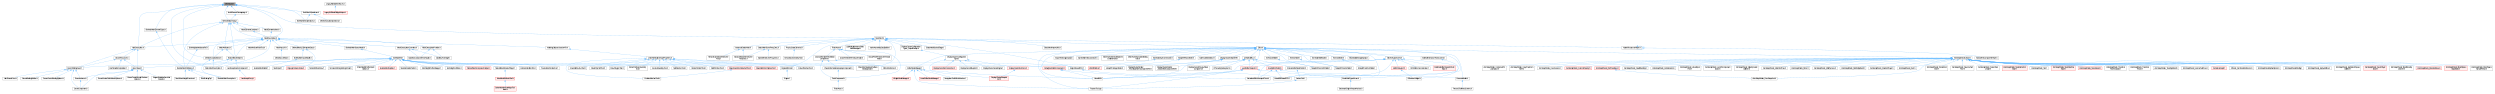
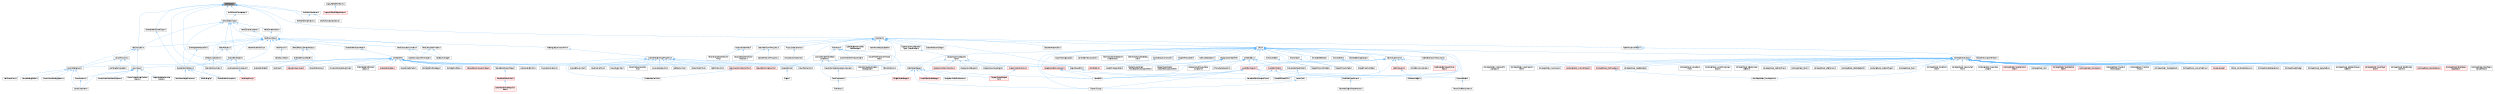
node "AnimGraphNode_Inertialization.h": removed
